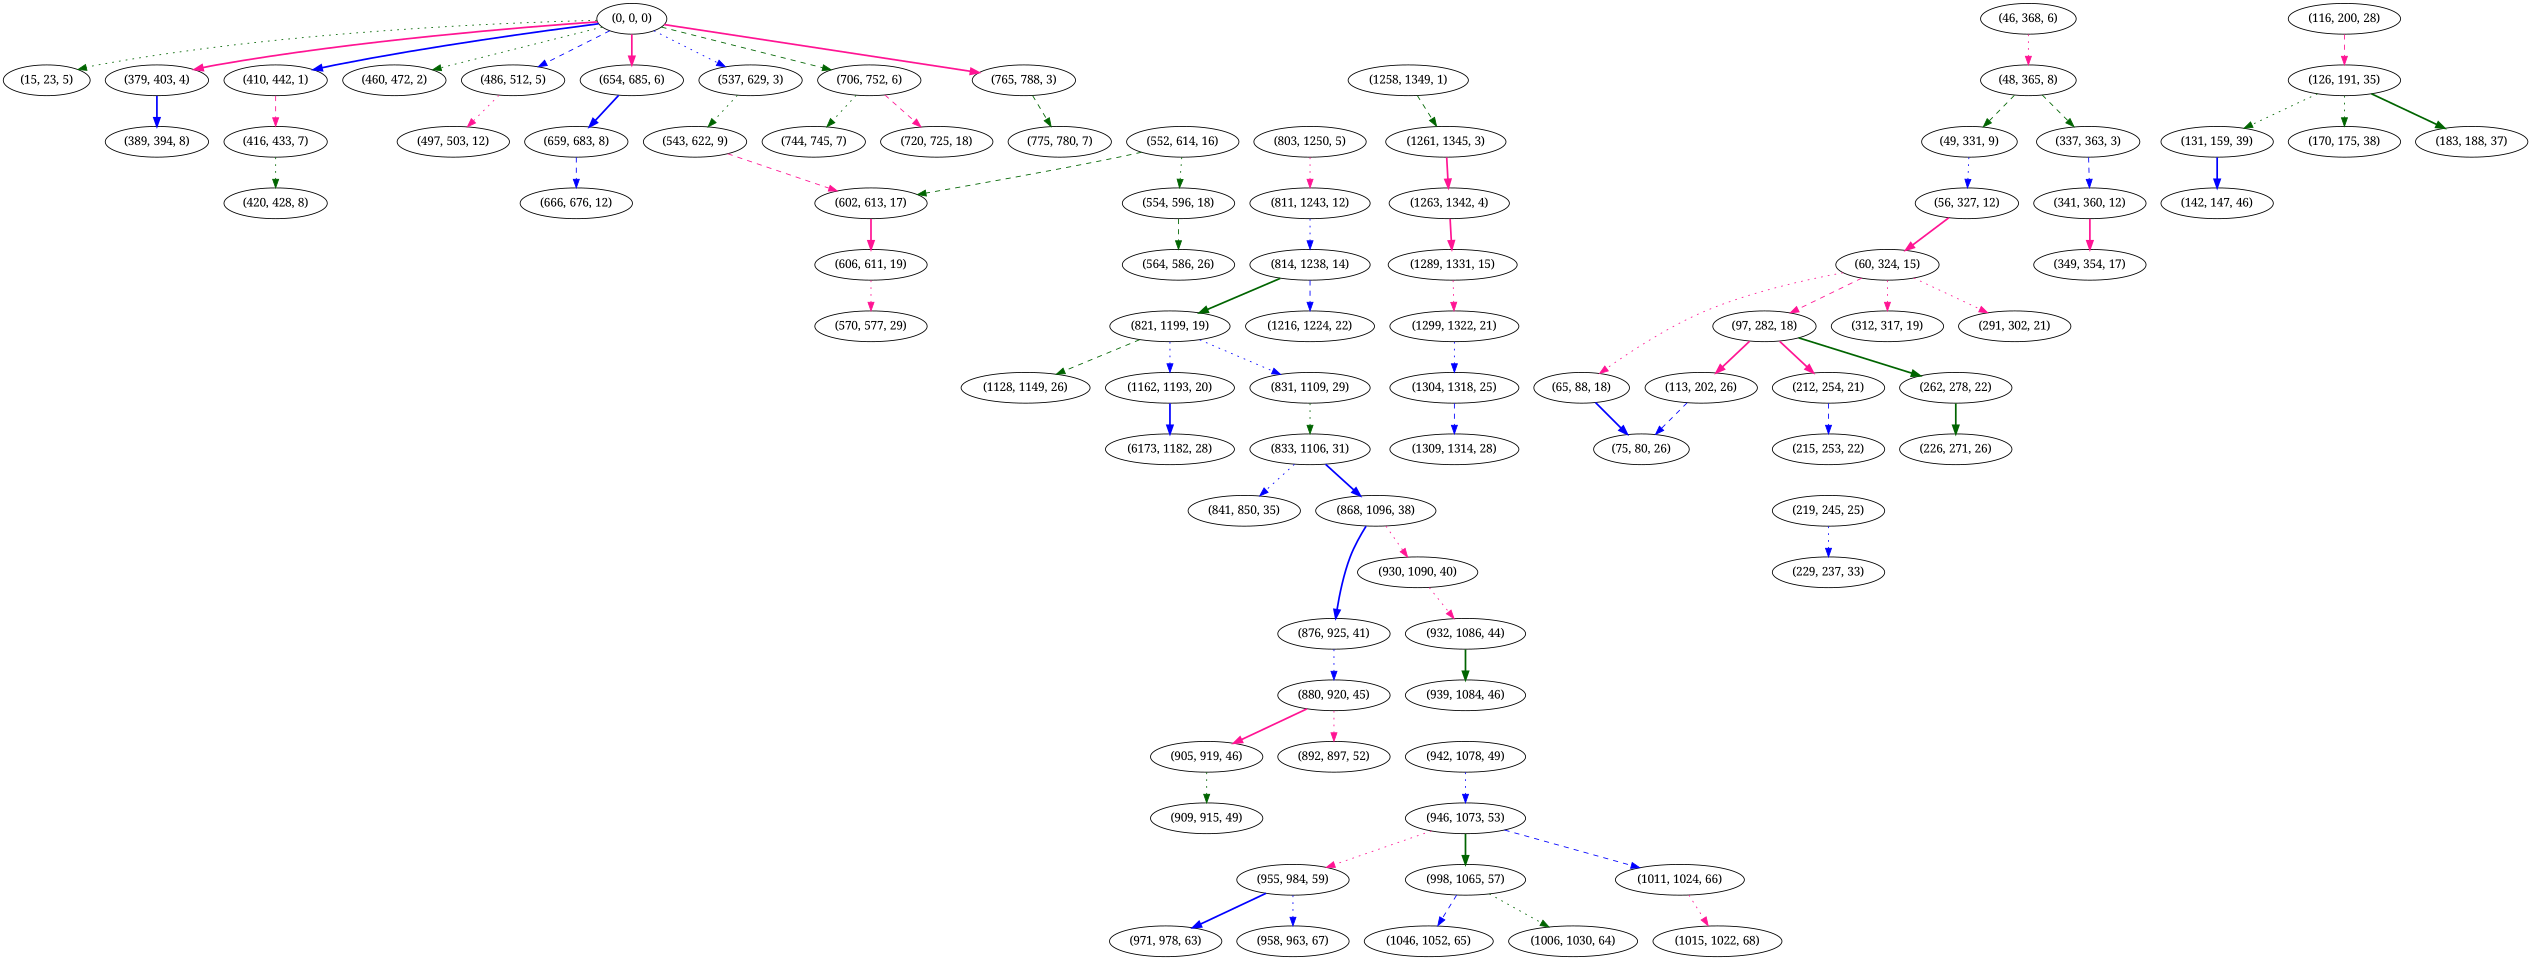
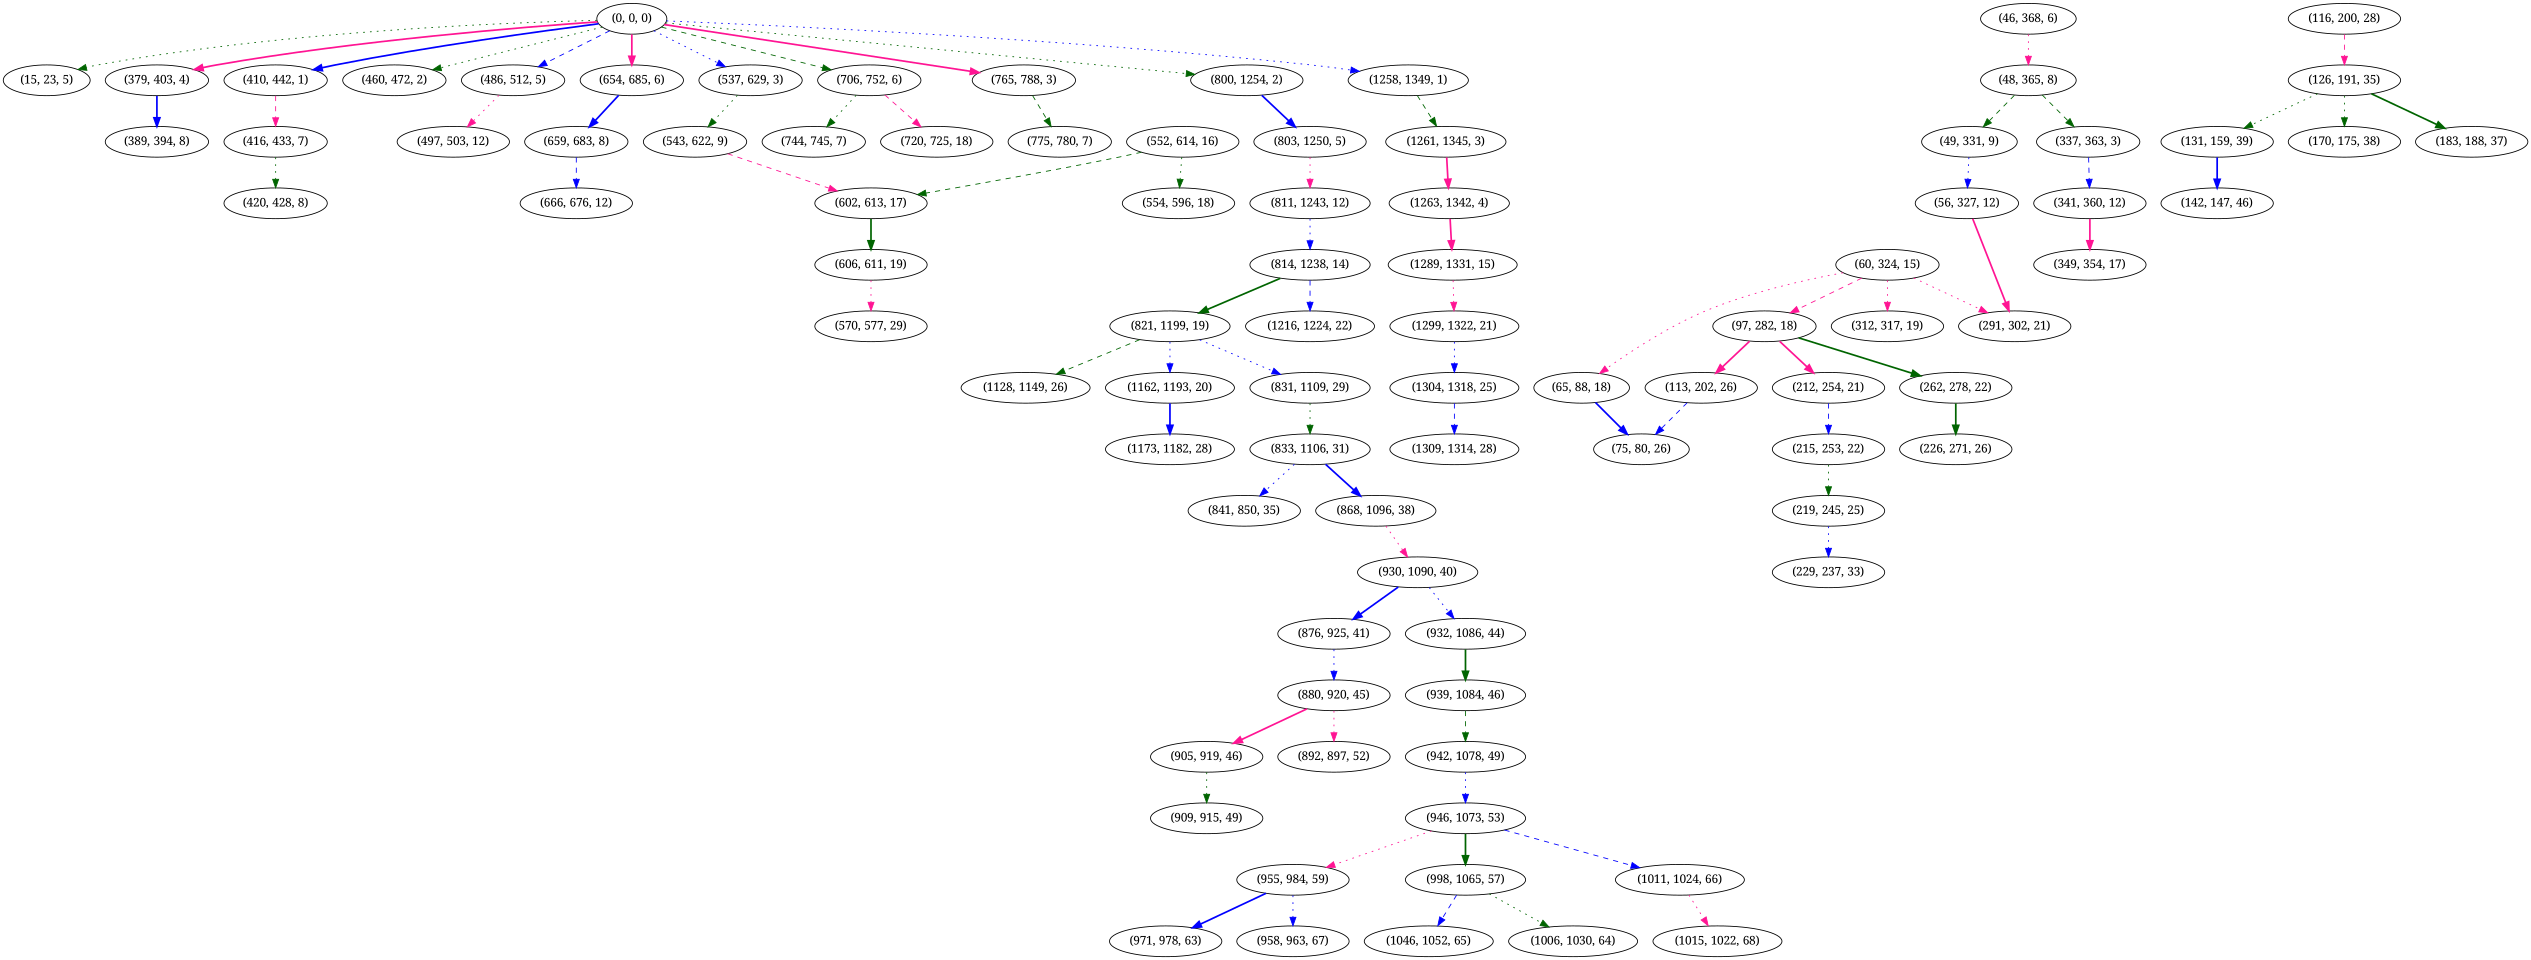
edge "(0, 0, 0)" -> "(1258, 1349, 1)": added
node "(800, 1254, 2)": added
edge "(602, 613, 17)" -> "(606, 611, 19)": color deeppink -> darkgreen
edge "(56, 327, 12)" -> "(60, 324, 15)": now "(56, 327, 12)" -> "(291, 302, 21)"
node "(564, 586, 26)": removed
node "(6173, 1182, 28)": label "(6173, 1182, 28)" -> "(1173, 1182, 28)"
edge "(215, 253, 22)" -> "(219, 245, 25)": added
edge "(868, 1096, 38)" -> "(876, 925, 41)": now "(930, 1090, 40)" -> "(876, 925, 41)"
edge "(930, 1090, 40)" -> "(932, 1086, 44)": color deeppink -> blue
edge "(939, 1084, 46)" -> "(942, 1078, 49)": added
